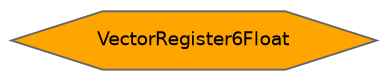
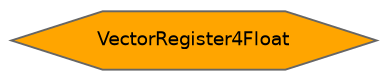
node "VectorRegister6Float": label "VectorRegister6Float" -> "VectorRegister4Float"
